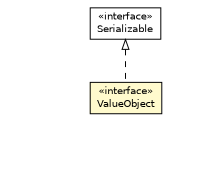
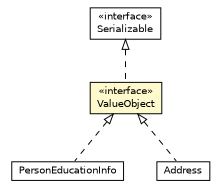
node "PersonEducationInfo": added
node "Address": added
